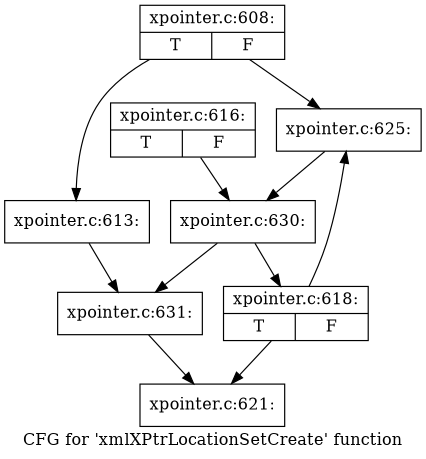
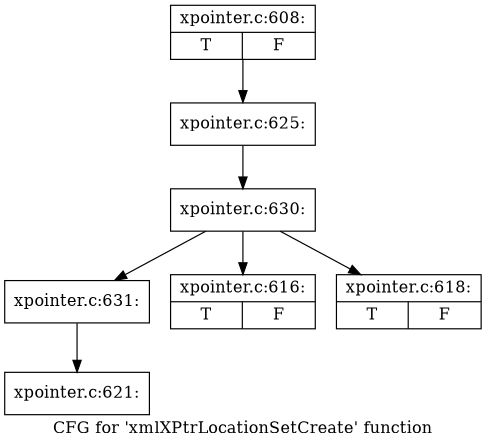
edge "xpointer.c:616:" -> "xpointer.c:630:": reversed
node "xpointer.c:613:": removed
edge "xpointer.c:618:" -> "xpointer.c:625:": removed
edge "xpointer.c:618:" -> "xpointer.c:621:": removed
